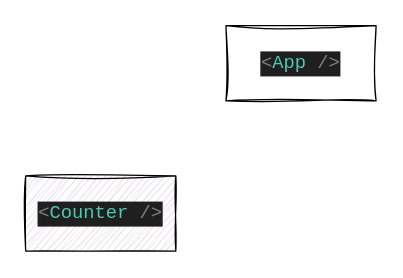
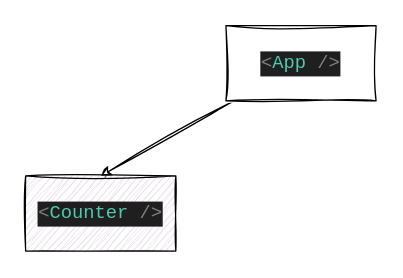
edge "<App />" -> "<Counter />": added
